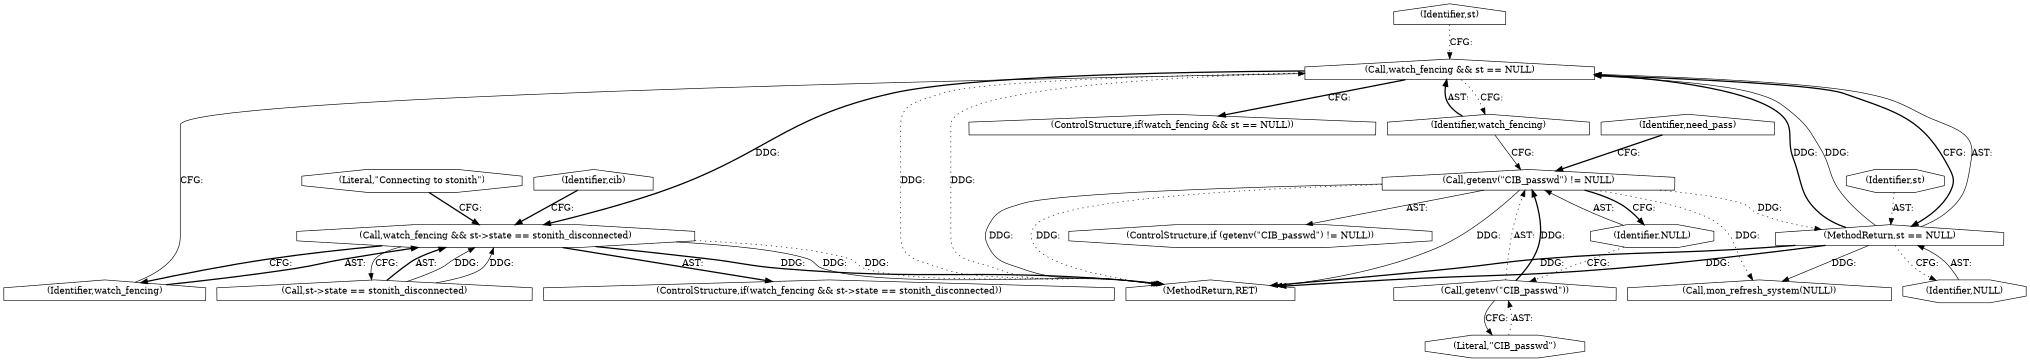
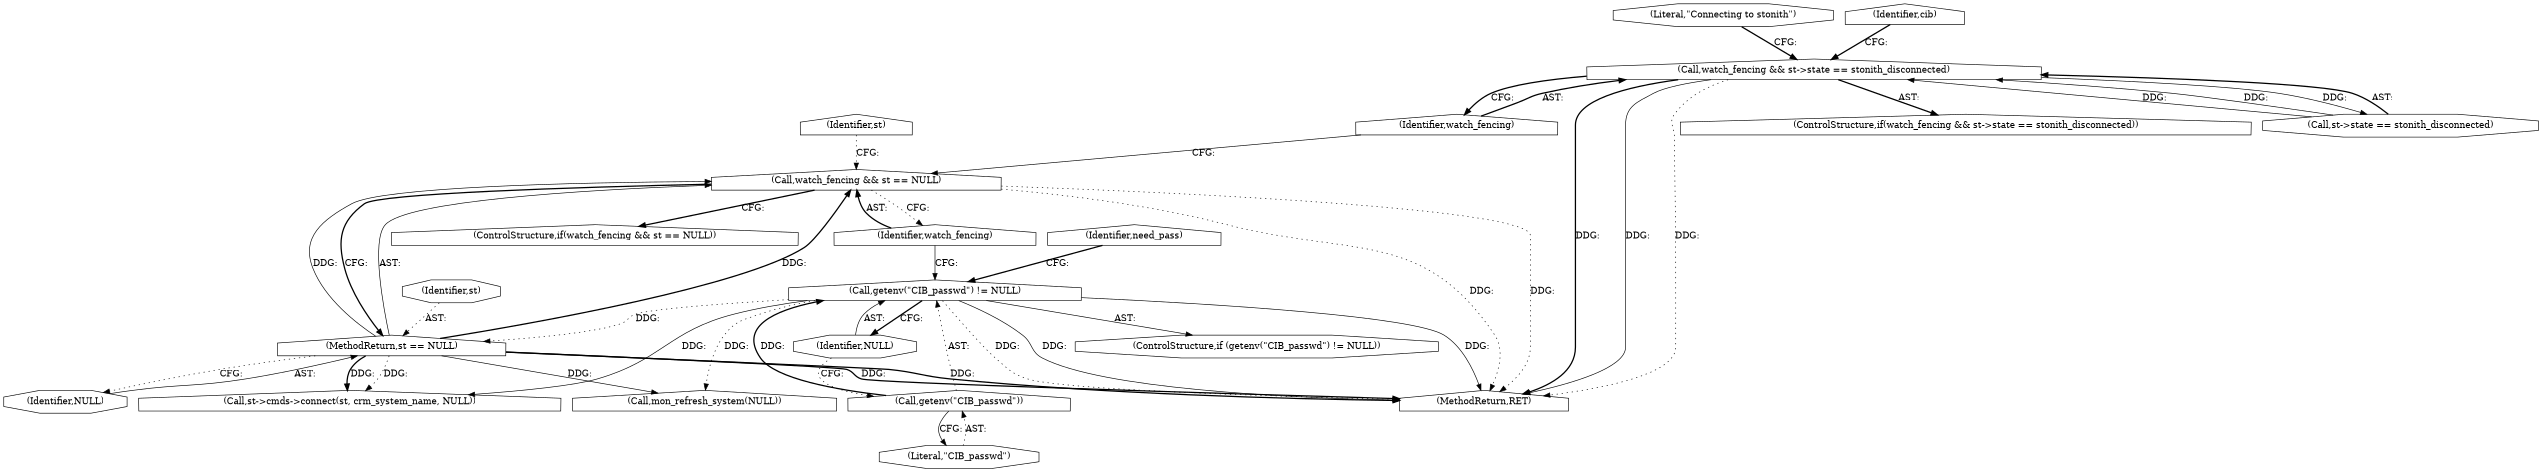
edge "(Call,watch_fencing && st == NULL)" -> "(Call,watch_fencing && st->state == stonith_disconnected)": removed, label "DDG:"
node "(Call,watch_fencing && st->state == stonith_disconnected)": shape octagon -> house
edge "(Call,watch_fencing && st->state == stonith_disconnected)" -> "(Call,st->state == stonith_disconnected)": label "CFG: " -> "DDG: "
node "(Call,st->state == stonith_disconnected)": shape house -> octagon
node "(Call,st->cmds->connect(st, crm_system_name, NULL))": added
